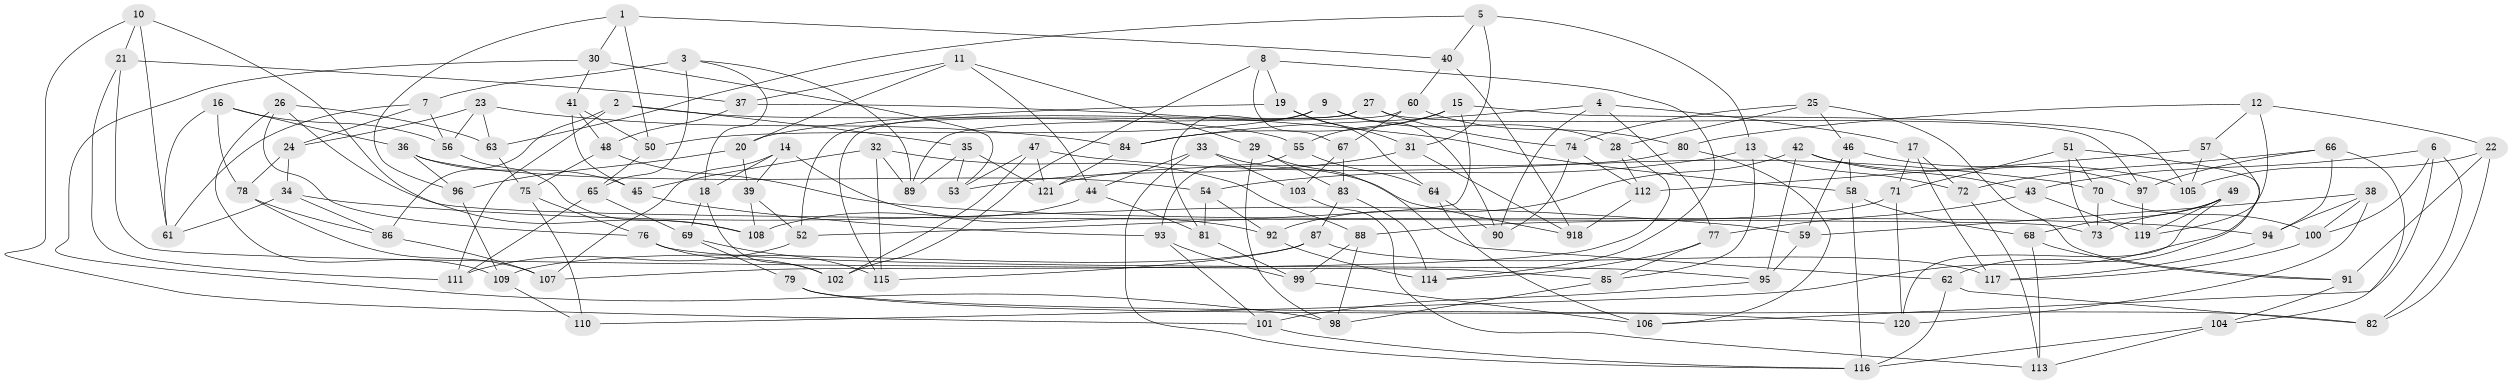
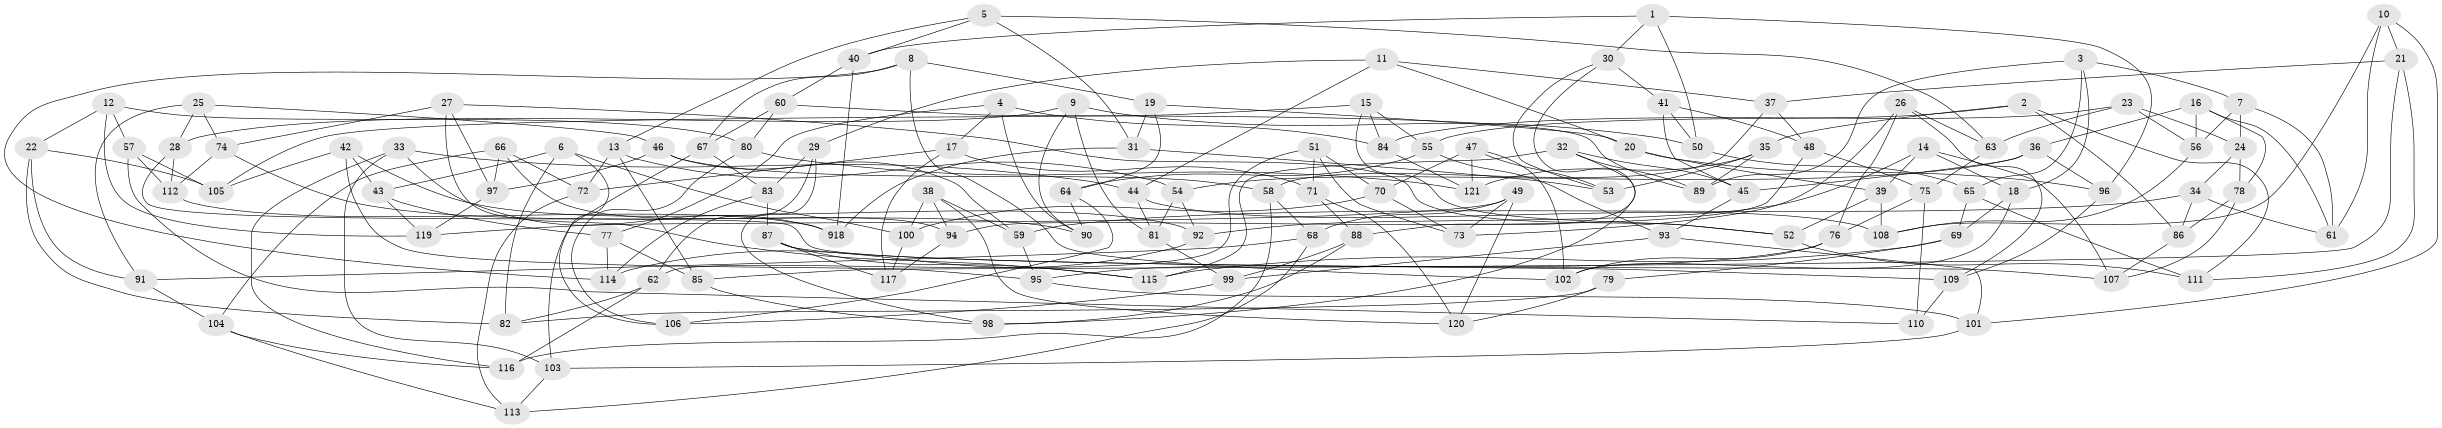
edge "101" -- "116": now "101" -- "103"
